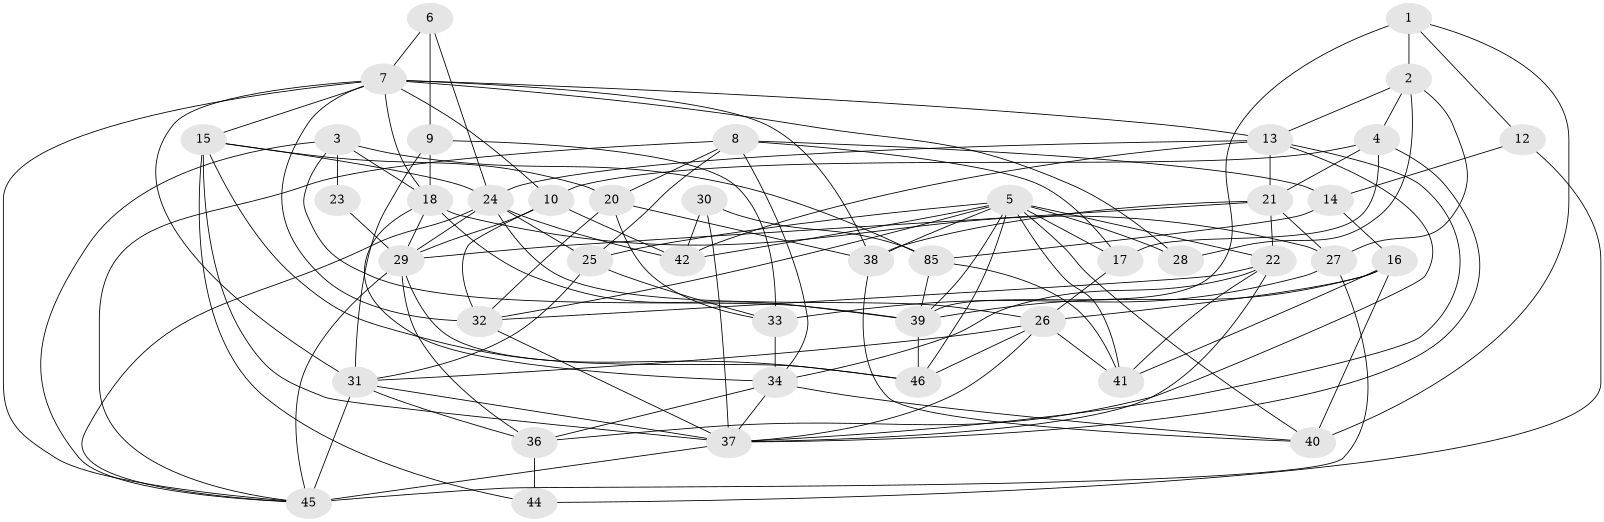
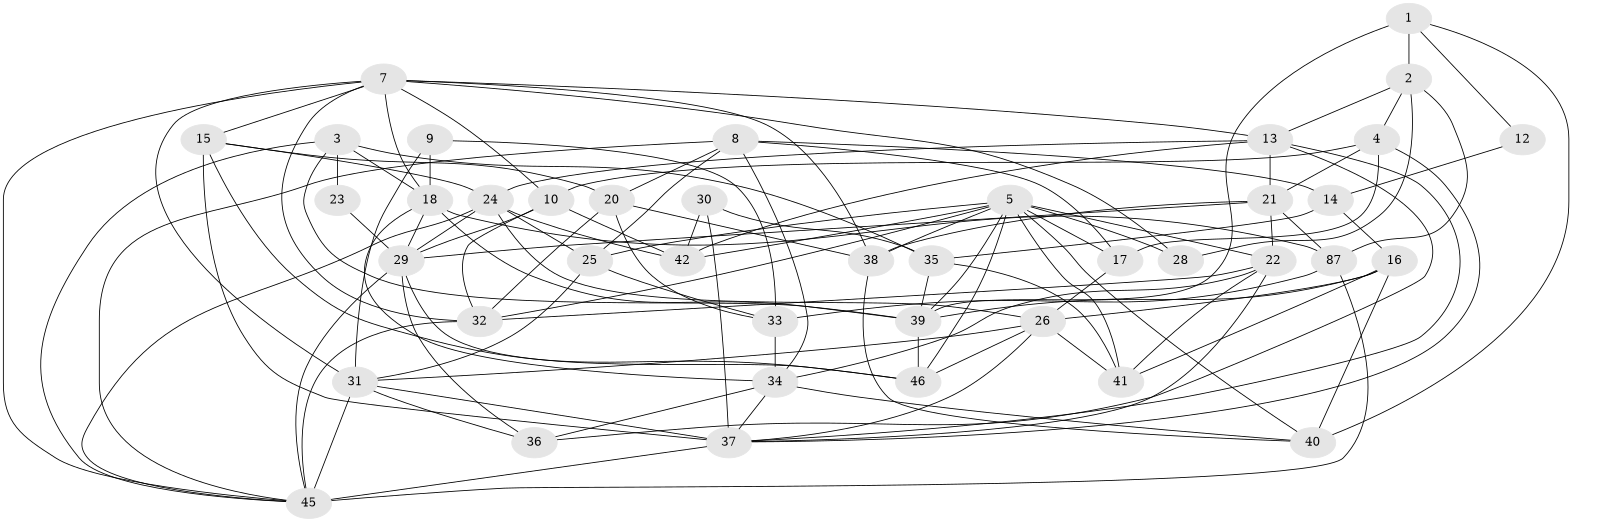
node "6": removed
node "85": label "85" -> "35"
node "27": label "27" -> "87"
edge "32" -- "37": now "32" -- "45"
node "44": removed
